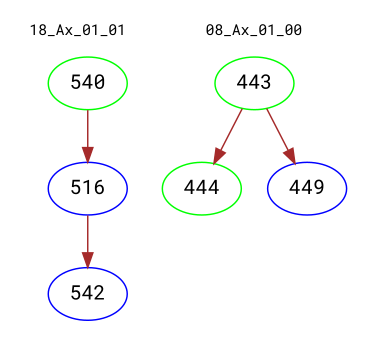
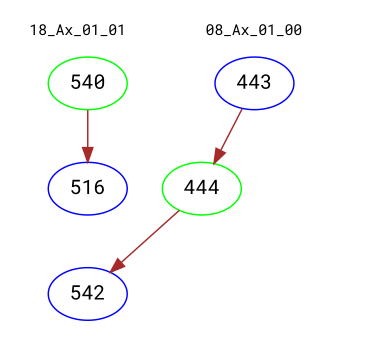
node "443": color green -> blue
node "449": removed
edge "516" -> "542": now "444" -> "542"
